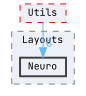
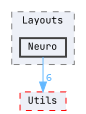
edge "Utils" -> "Neuro": reversed
